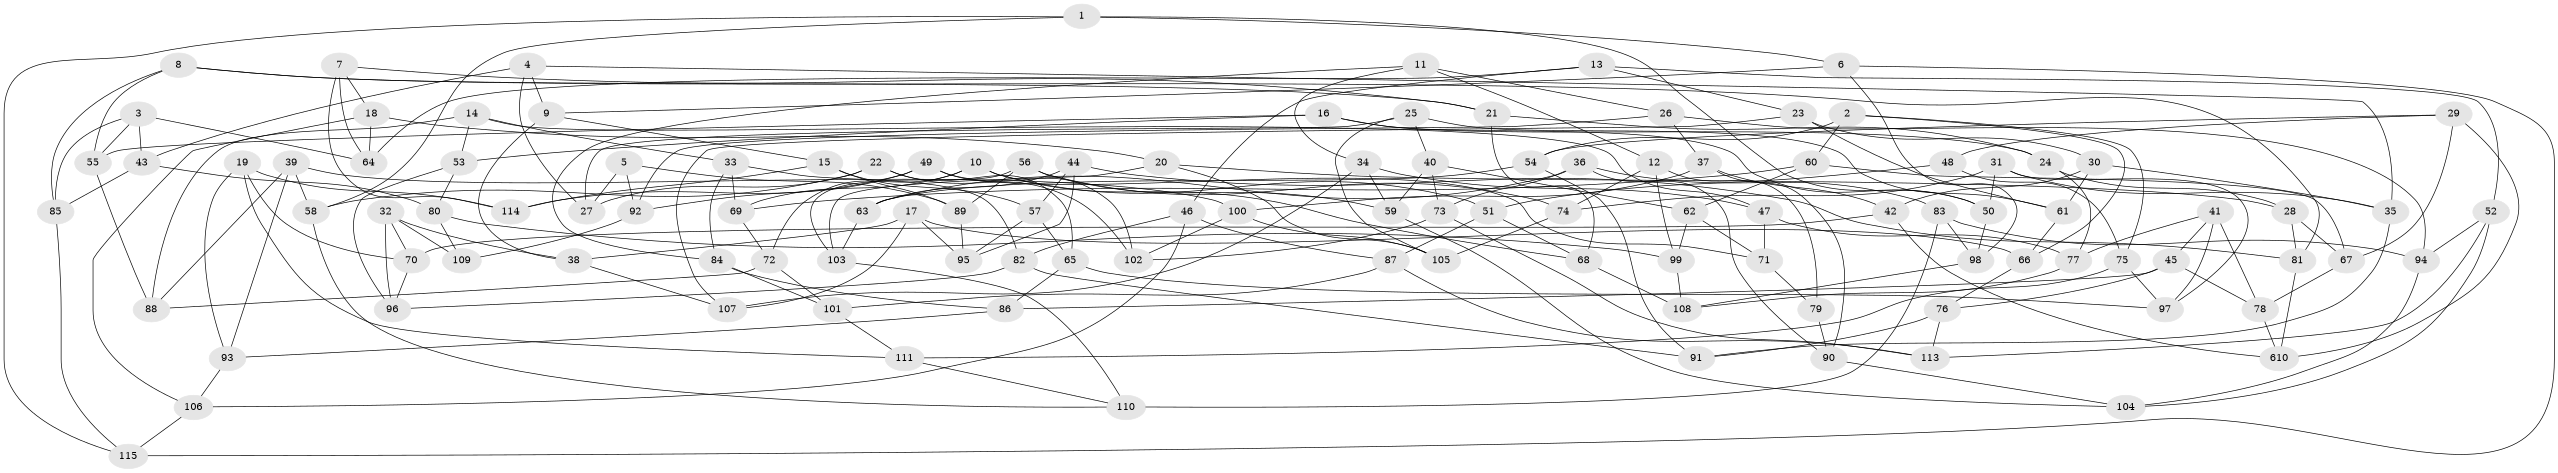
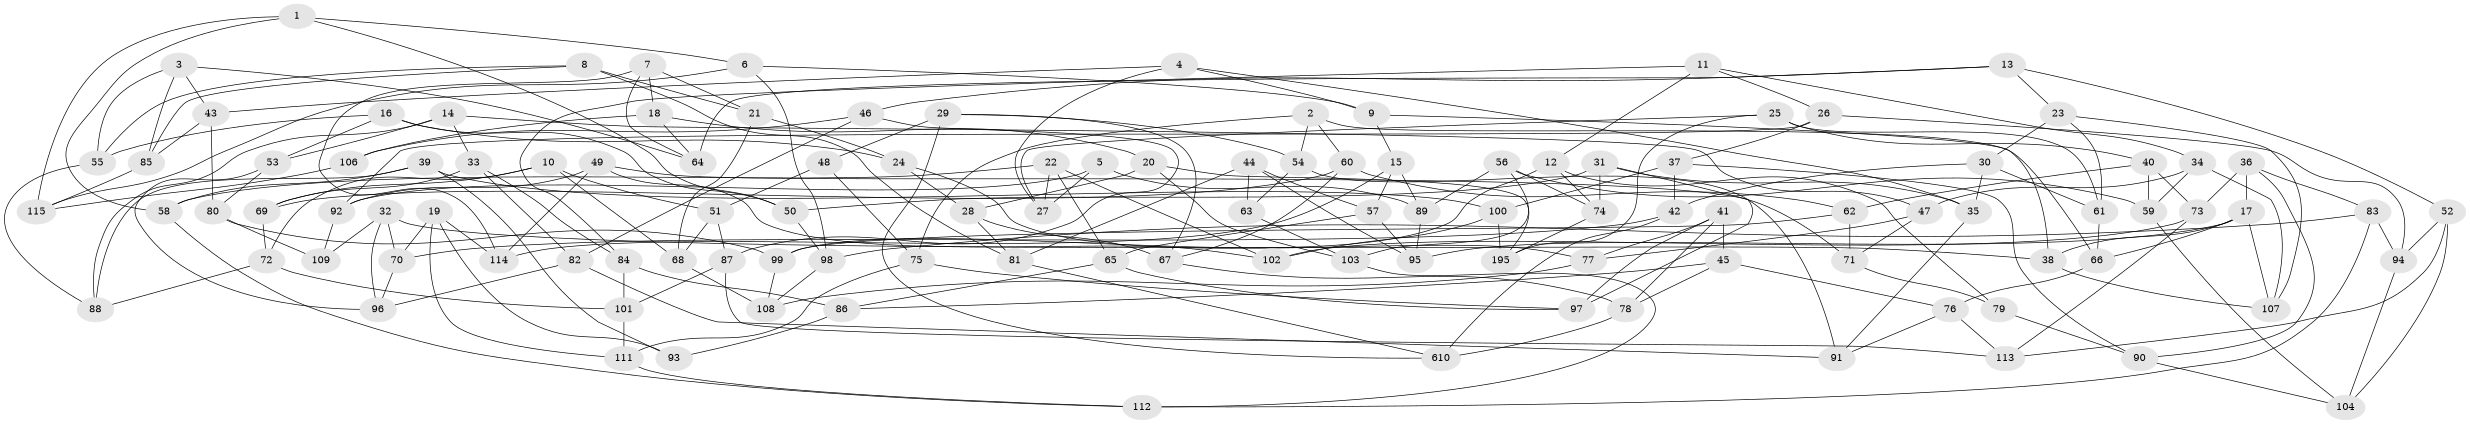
edge "36" -- "63": now "36" -- "17"
node "105": label "105" -> "195"
edge "93" -- "106": removed
node "110": label "110" -> "112"
